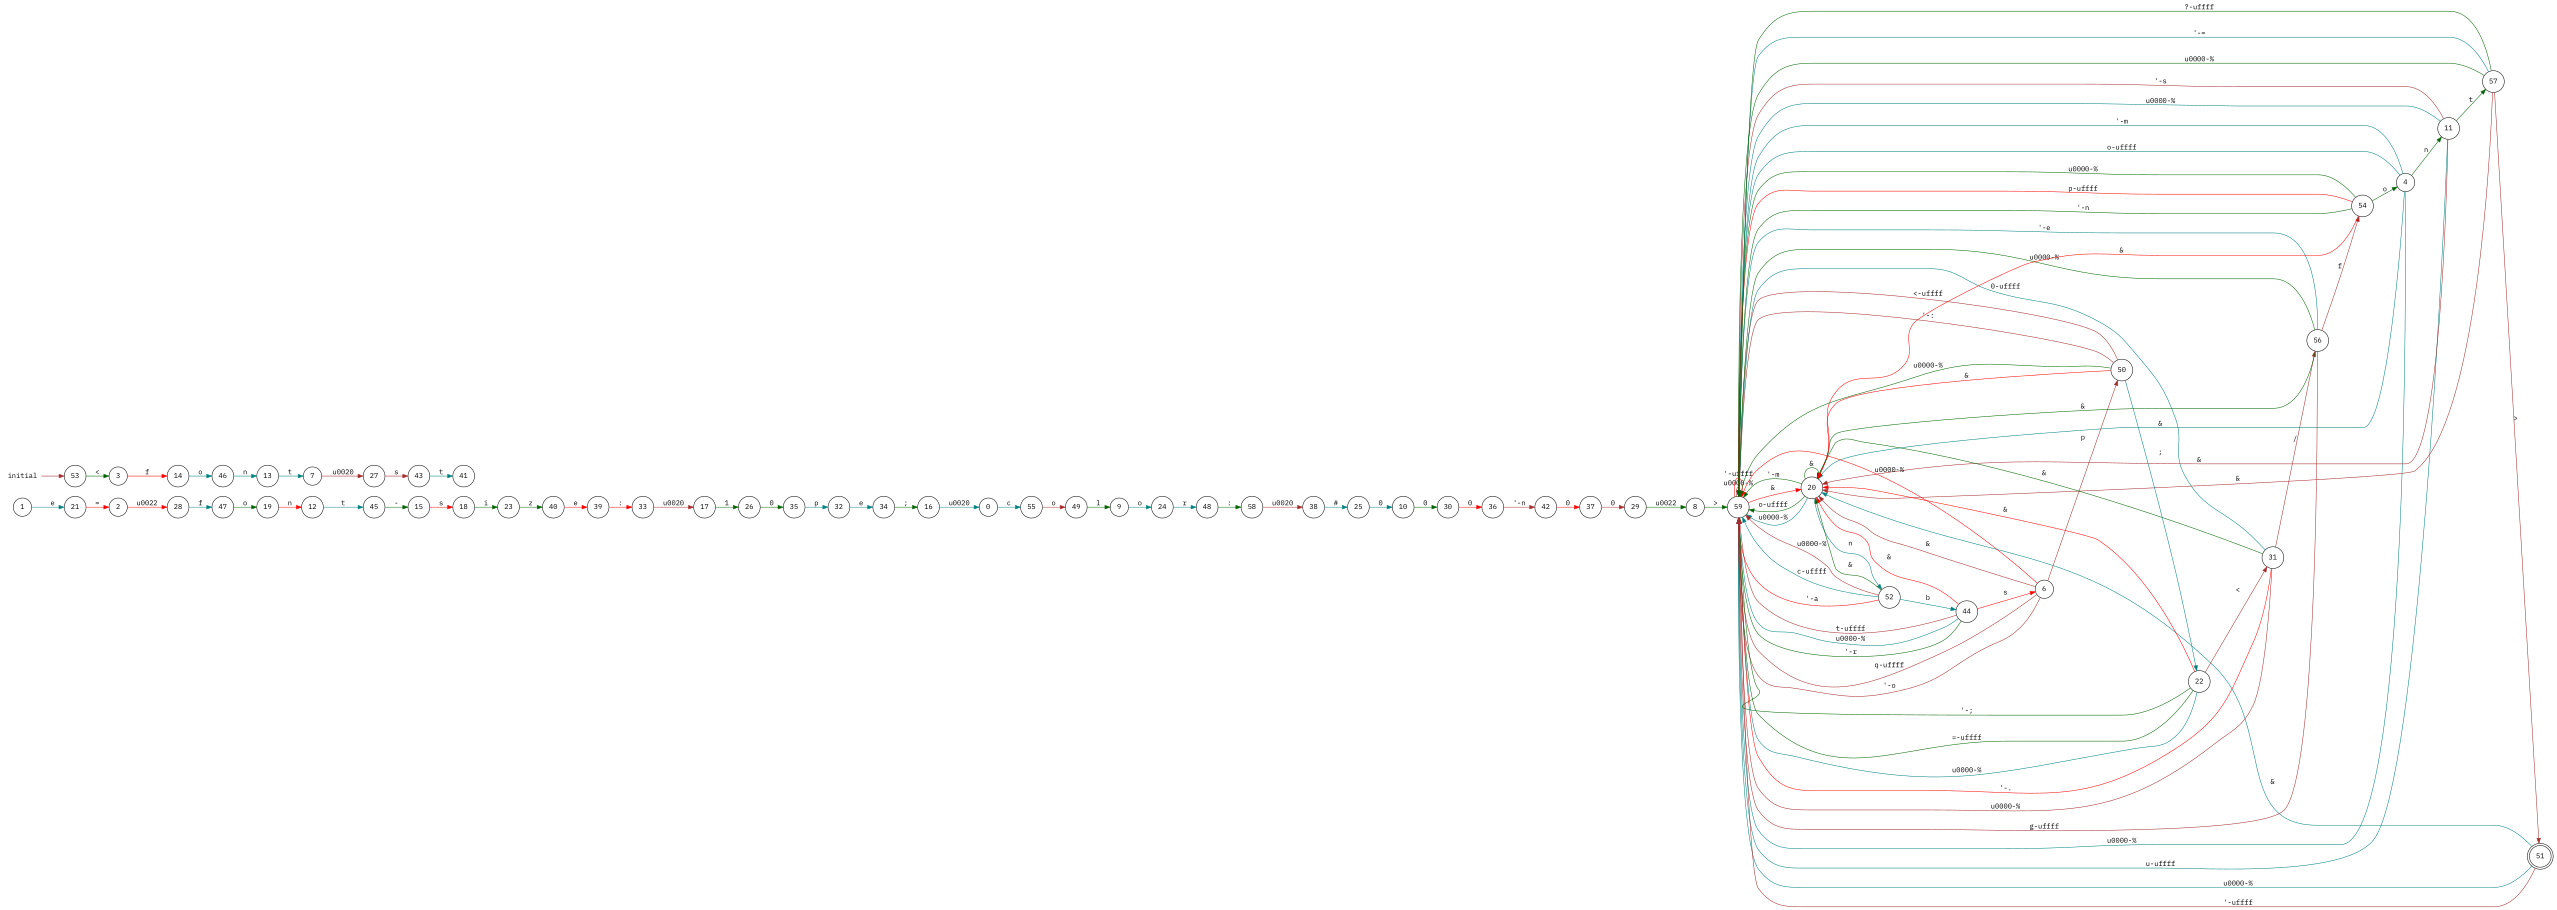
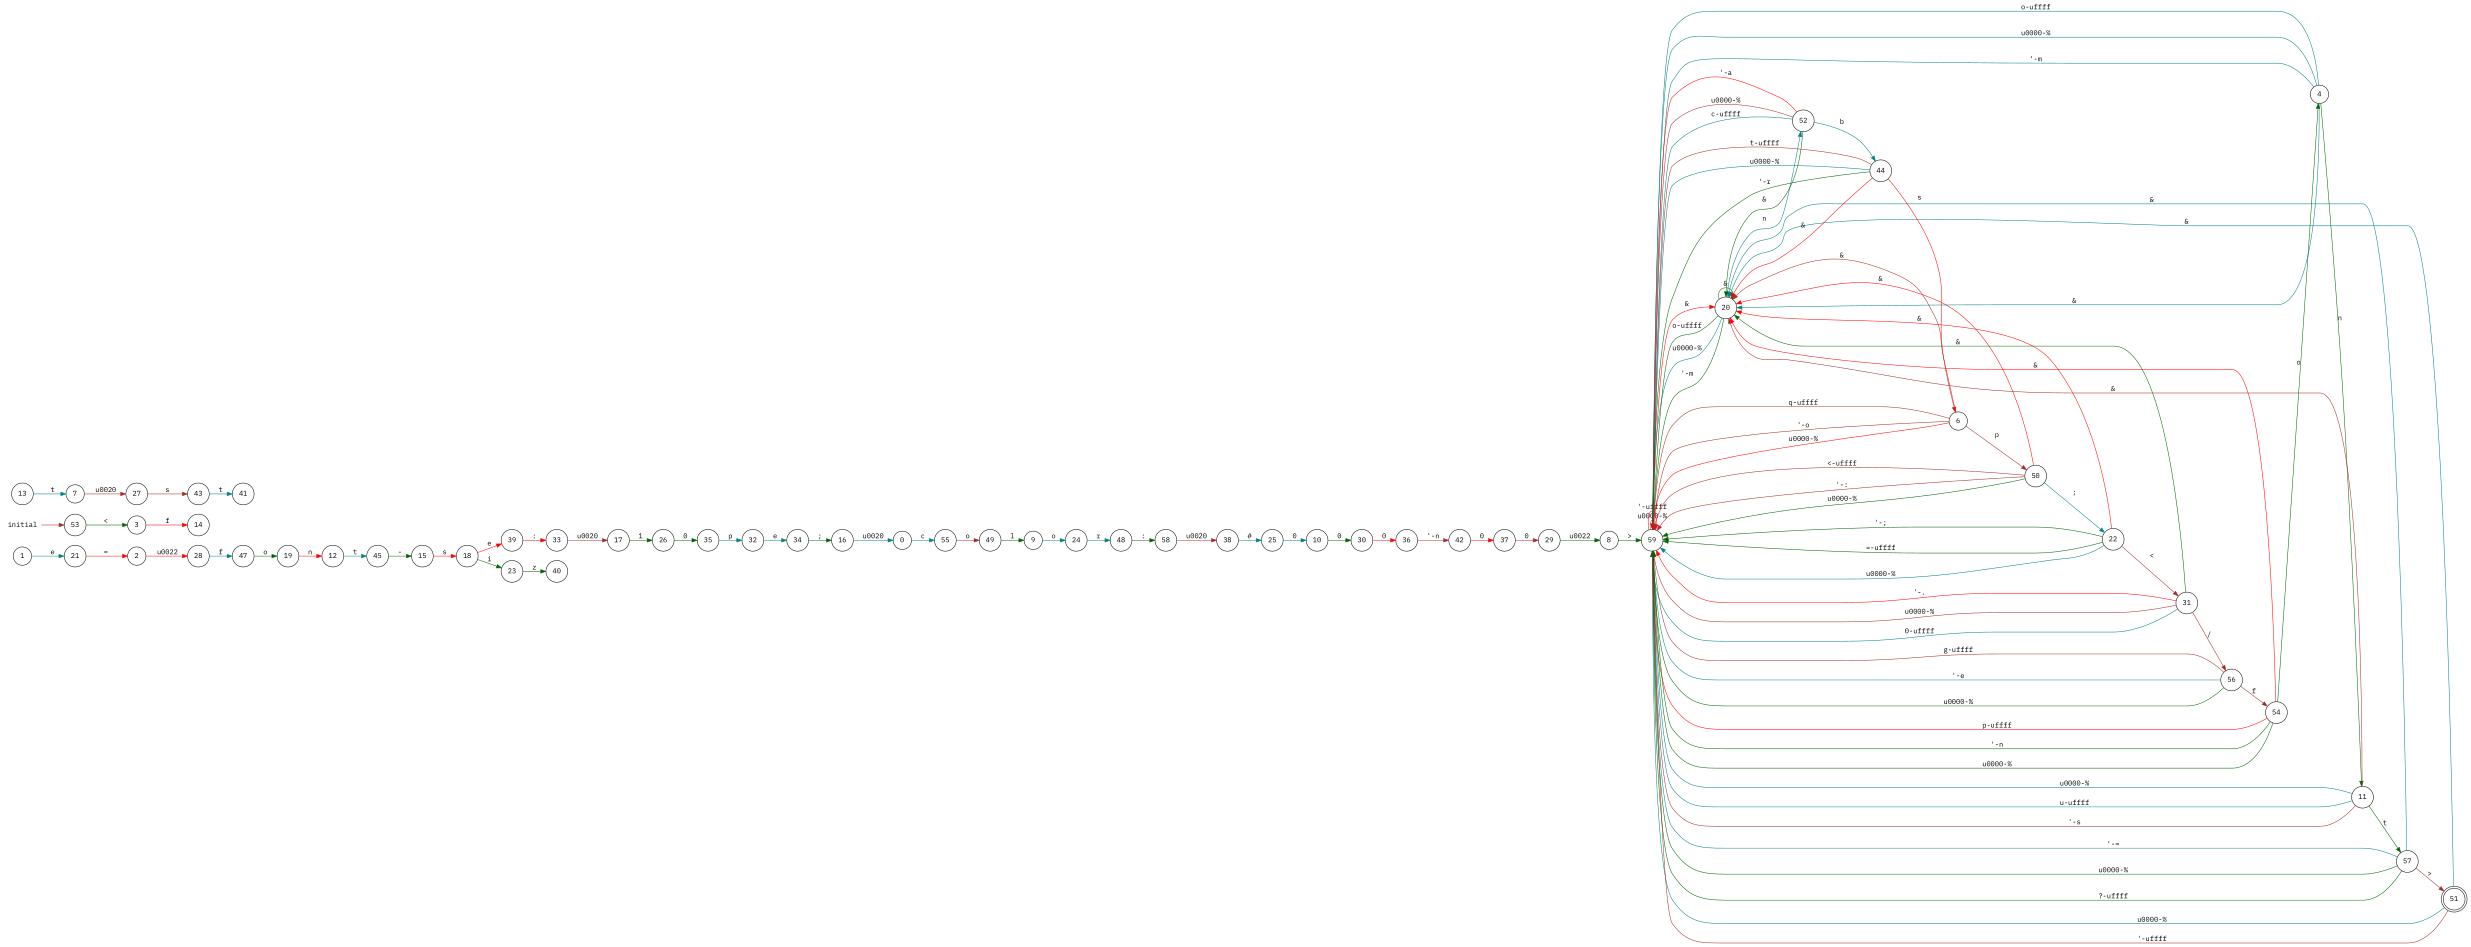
edge "56" -> "20": removed, label "&"
node "46": removed
edge "57" -> "20": color brown -> teal
edge "40" -> "39": now "18" -> "39"
